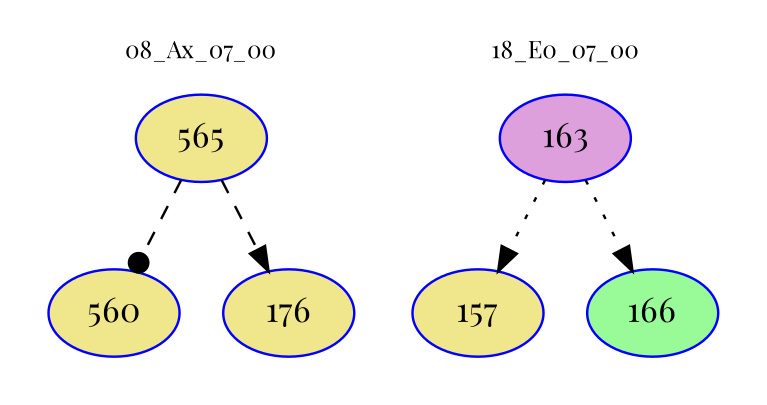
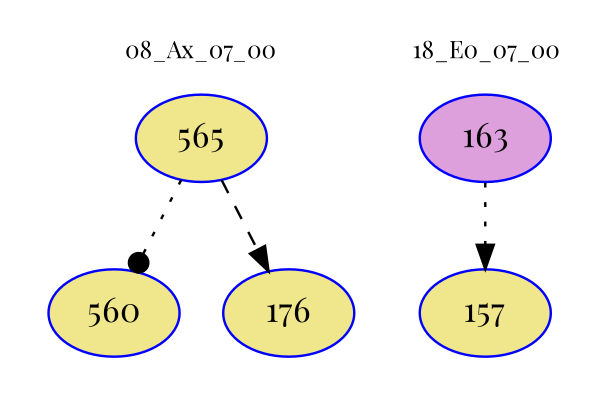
edge "565" -> "560": style dashed -> dotted
node "166": removed
